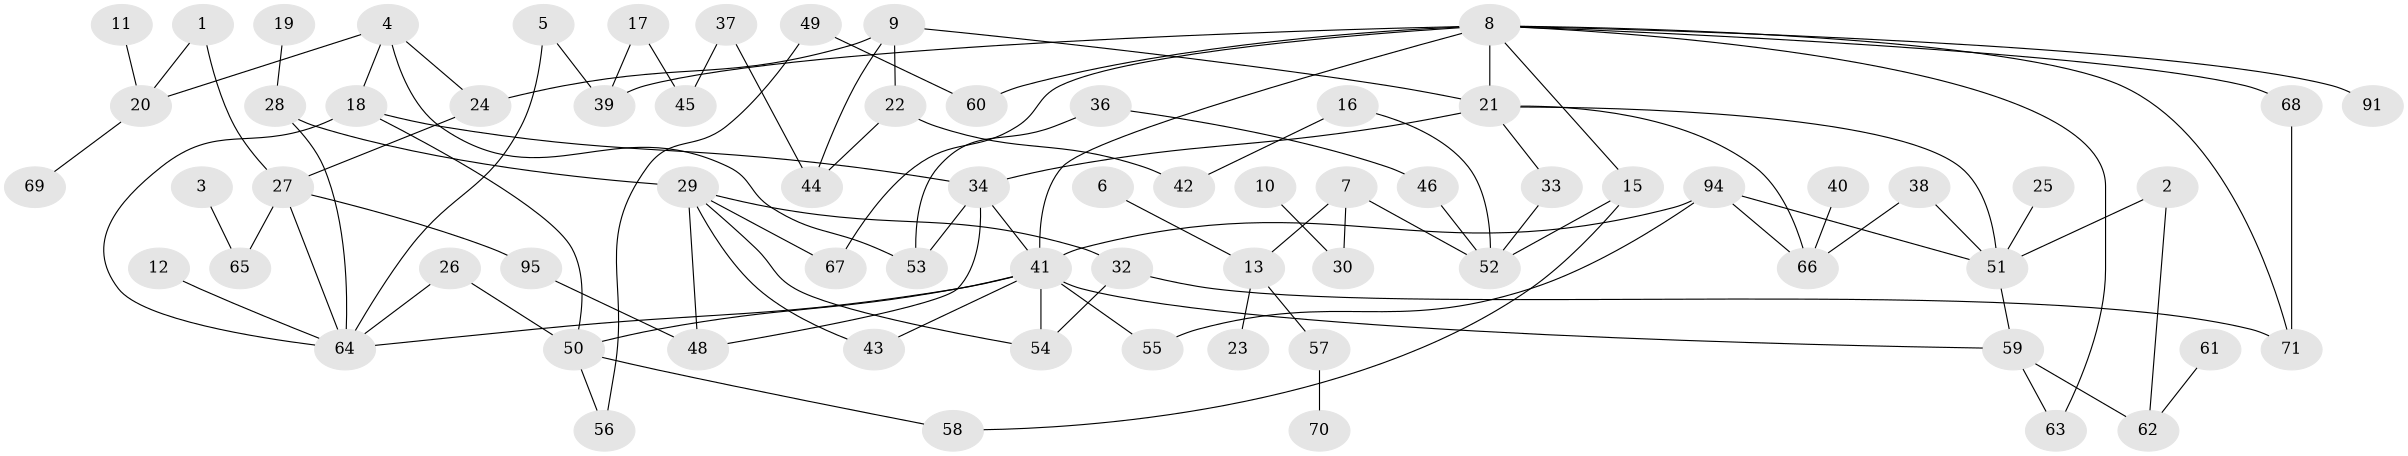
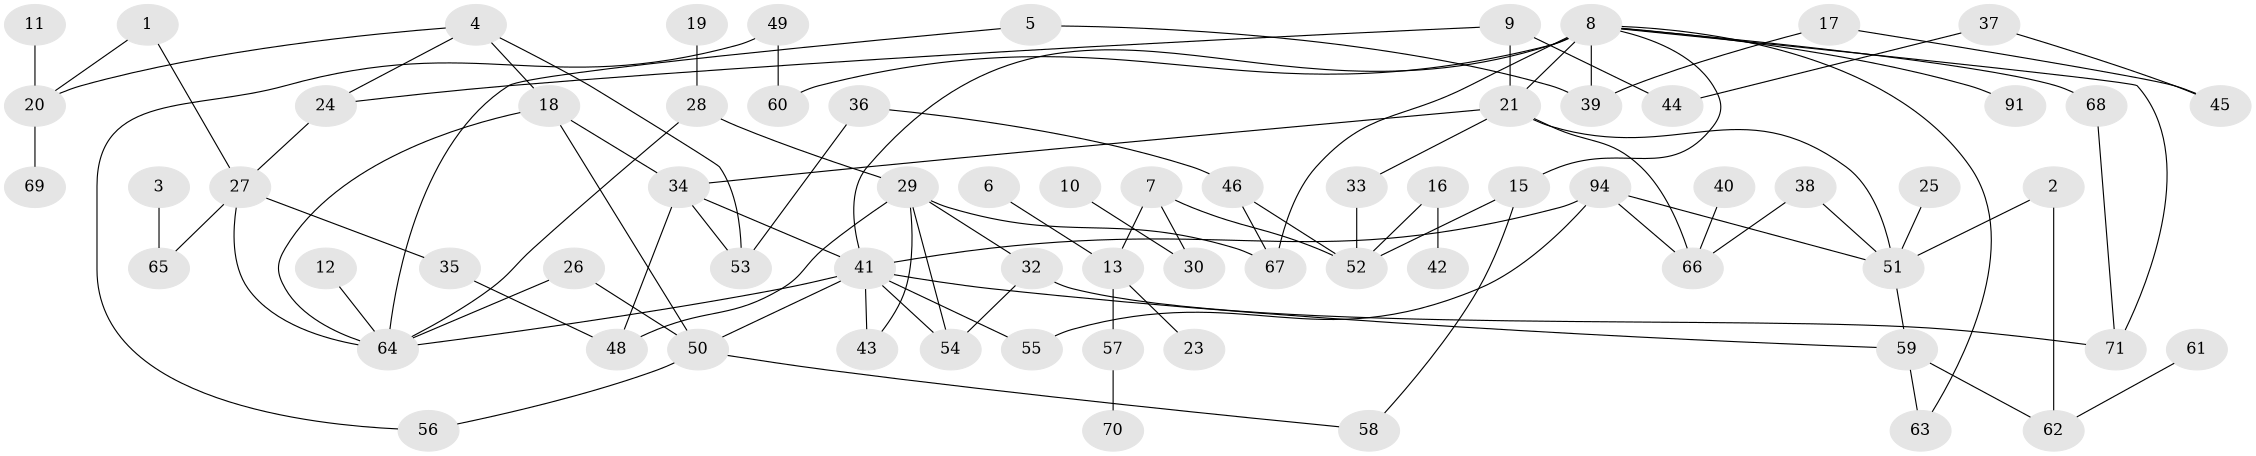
node "22": removed
edge "46" -- "67": added
node "95": label "95" -> "35"
